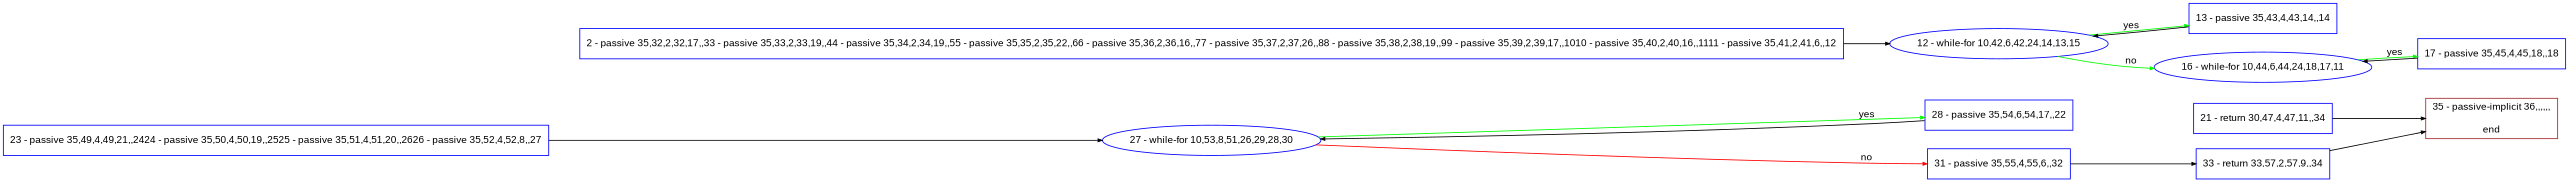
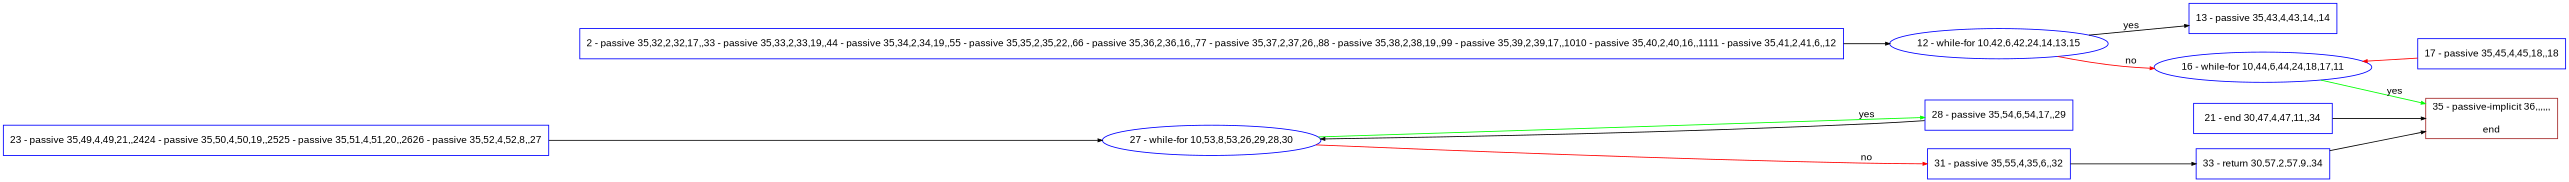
edge "12 - while-for 10,42,6,42,24,14,13,15" -> "13 - passive 35,43,4,43,14,,14": color #00ff00 -> #000000
edge "13 - passive 35,43,4,43,14,,14" -> "12 - while-for 10,42,6,42,24,14,13,15": removed
edge "16 - while-for 10,44,6,44,24,18,17,11" -> "17 - passive 35,45,4,45,18,,18": now "16 - while-for 10,44,6,44,24,18,17,11" -> "35 - passive-implicit 36,,,,,, end"
edge "17 - passive 35,45,4,45,18,,18" -> "16 - while-for 10,44,6,44,24,18,17,11": color #000000 -> #ff0000
edge "12 - while-for 10,42,6,42,24,14,13,15" -> "16 - while-for 10,44,6,44,24,18,17,11": color #00ff00 -> #ff0000
node "28 - passive 35,54,6,54,17,,22": label "28 - passive 35,54,6,54,17,,22" -> "28 - passive 35,54,6,54,17,,29"
node "21 - return 30,47,4,47,11,,34": label "21 - return 30,47,4,47,11,,34" -> "21 - end 30,47,4,47,11,,34"
node "27 - while-for 10,53,8,51,26,29,28,30": label "27 - while-for 10,53,8,51,26,29,28,30" -> "27 - while-for 10,53,8,53,26,29,28,30"
node "31 - passive 35,55,4,55,6,,32": label "31 - passive 35,55,4,55,6,,32" -> "31 - passive 35,55,4,35,6,,32"
node "33 - return 33,57,2,57,9,,34": label "33 - return 33,57,2,57,9,,34" -> "33 - return 30,57,2,57,9,,34"
